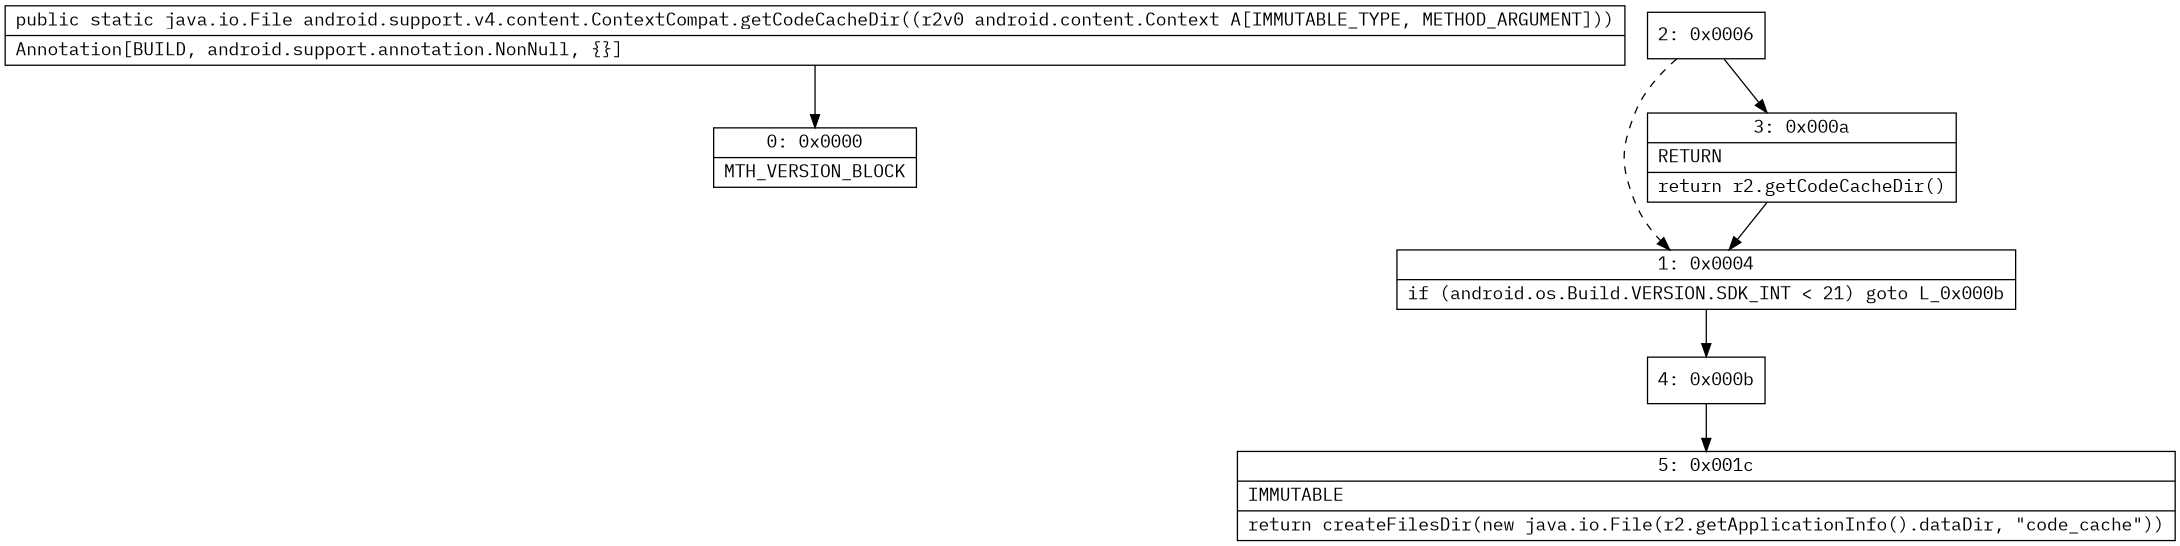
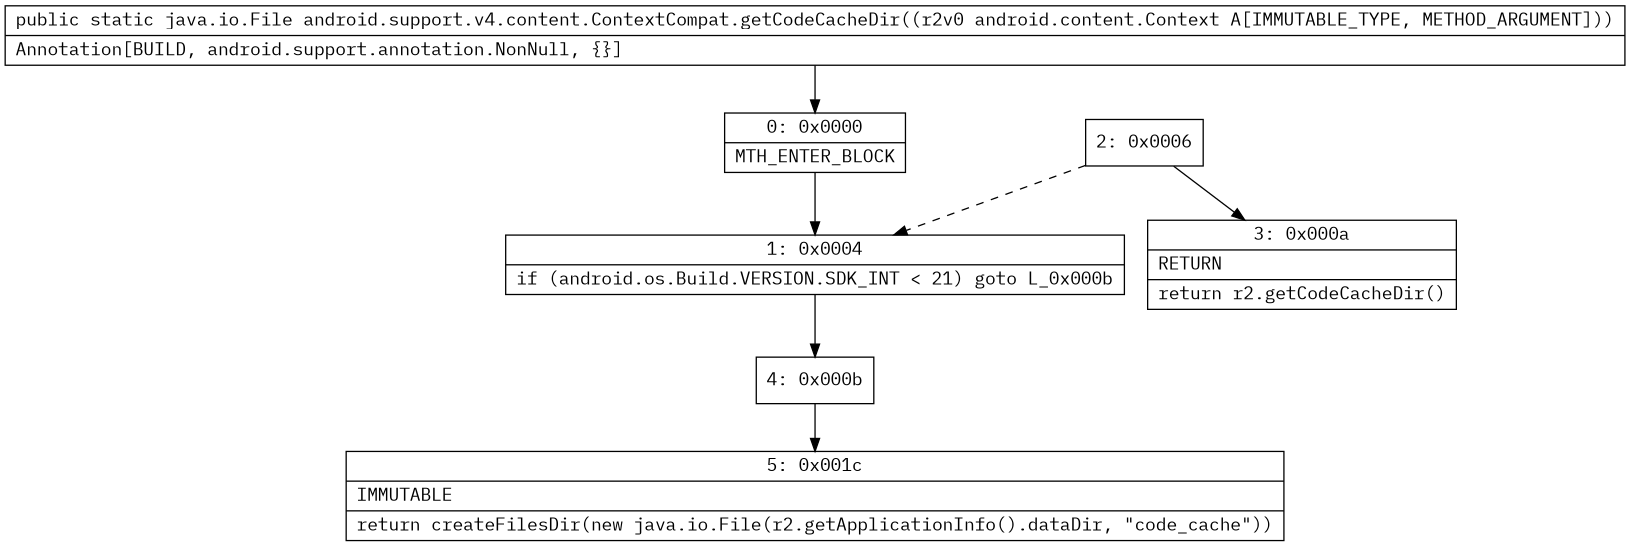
node "0: 0x0000": text "MTH_VERSION_BLOCK" -> "MTH_ENTER_BLOCK"
edge "3: 0x000a" -> "1: 0x0004": now "0: 0x0000" -> "1: 0x0004"
